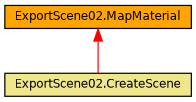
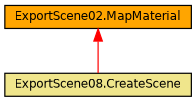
node "ExportScene02.CreateScene": label "ExportScene02.CreateScene" -> "ExportScene08.CreateScene"
